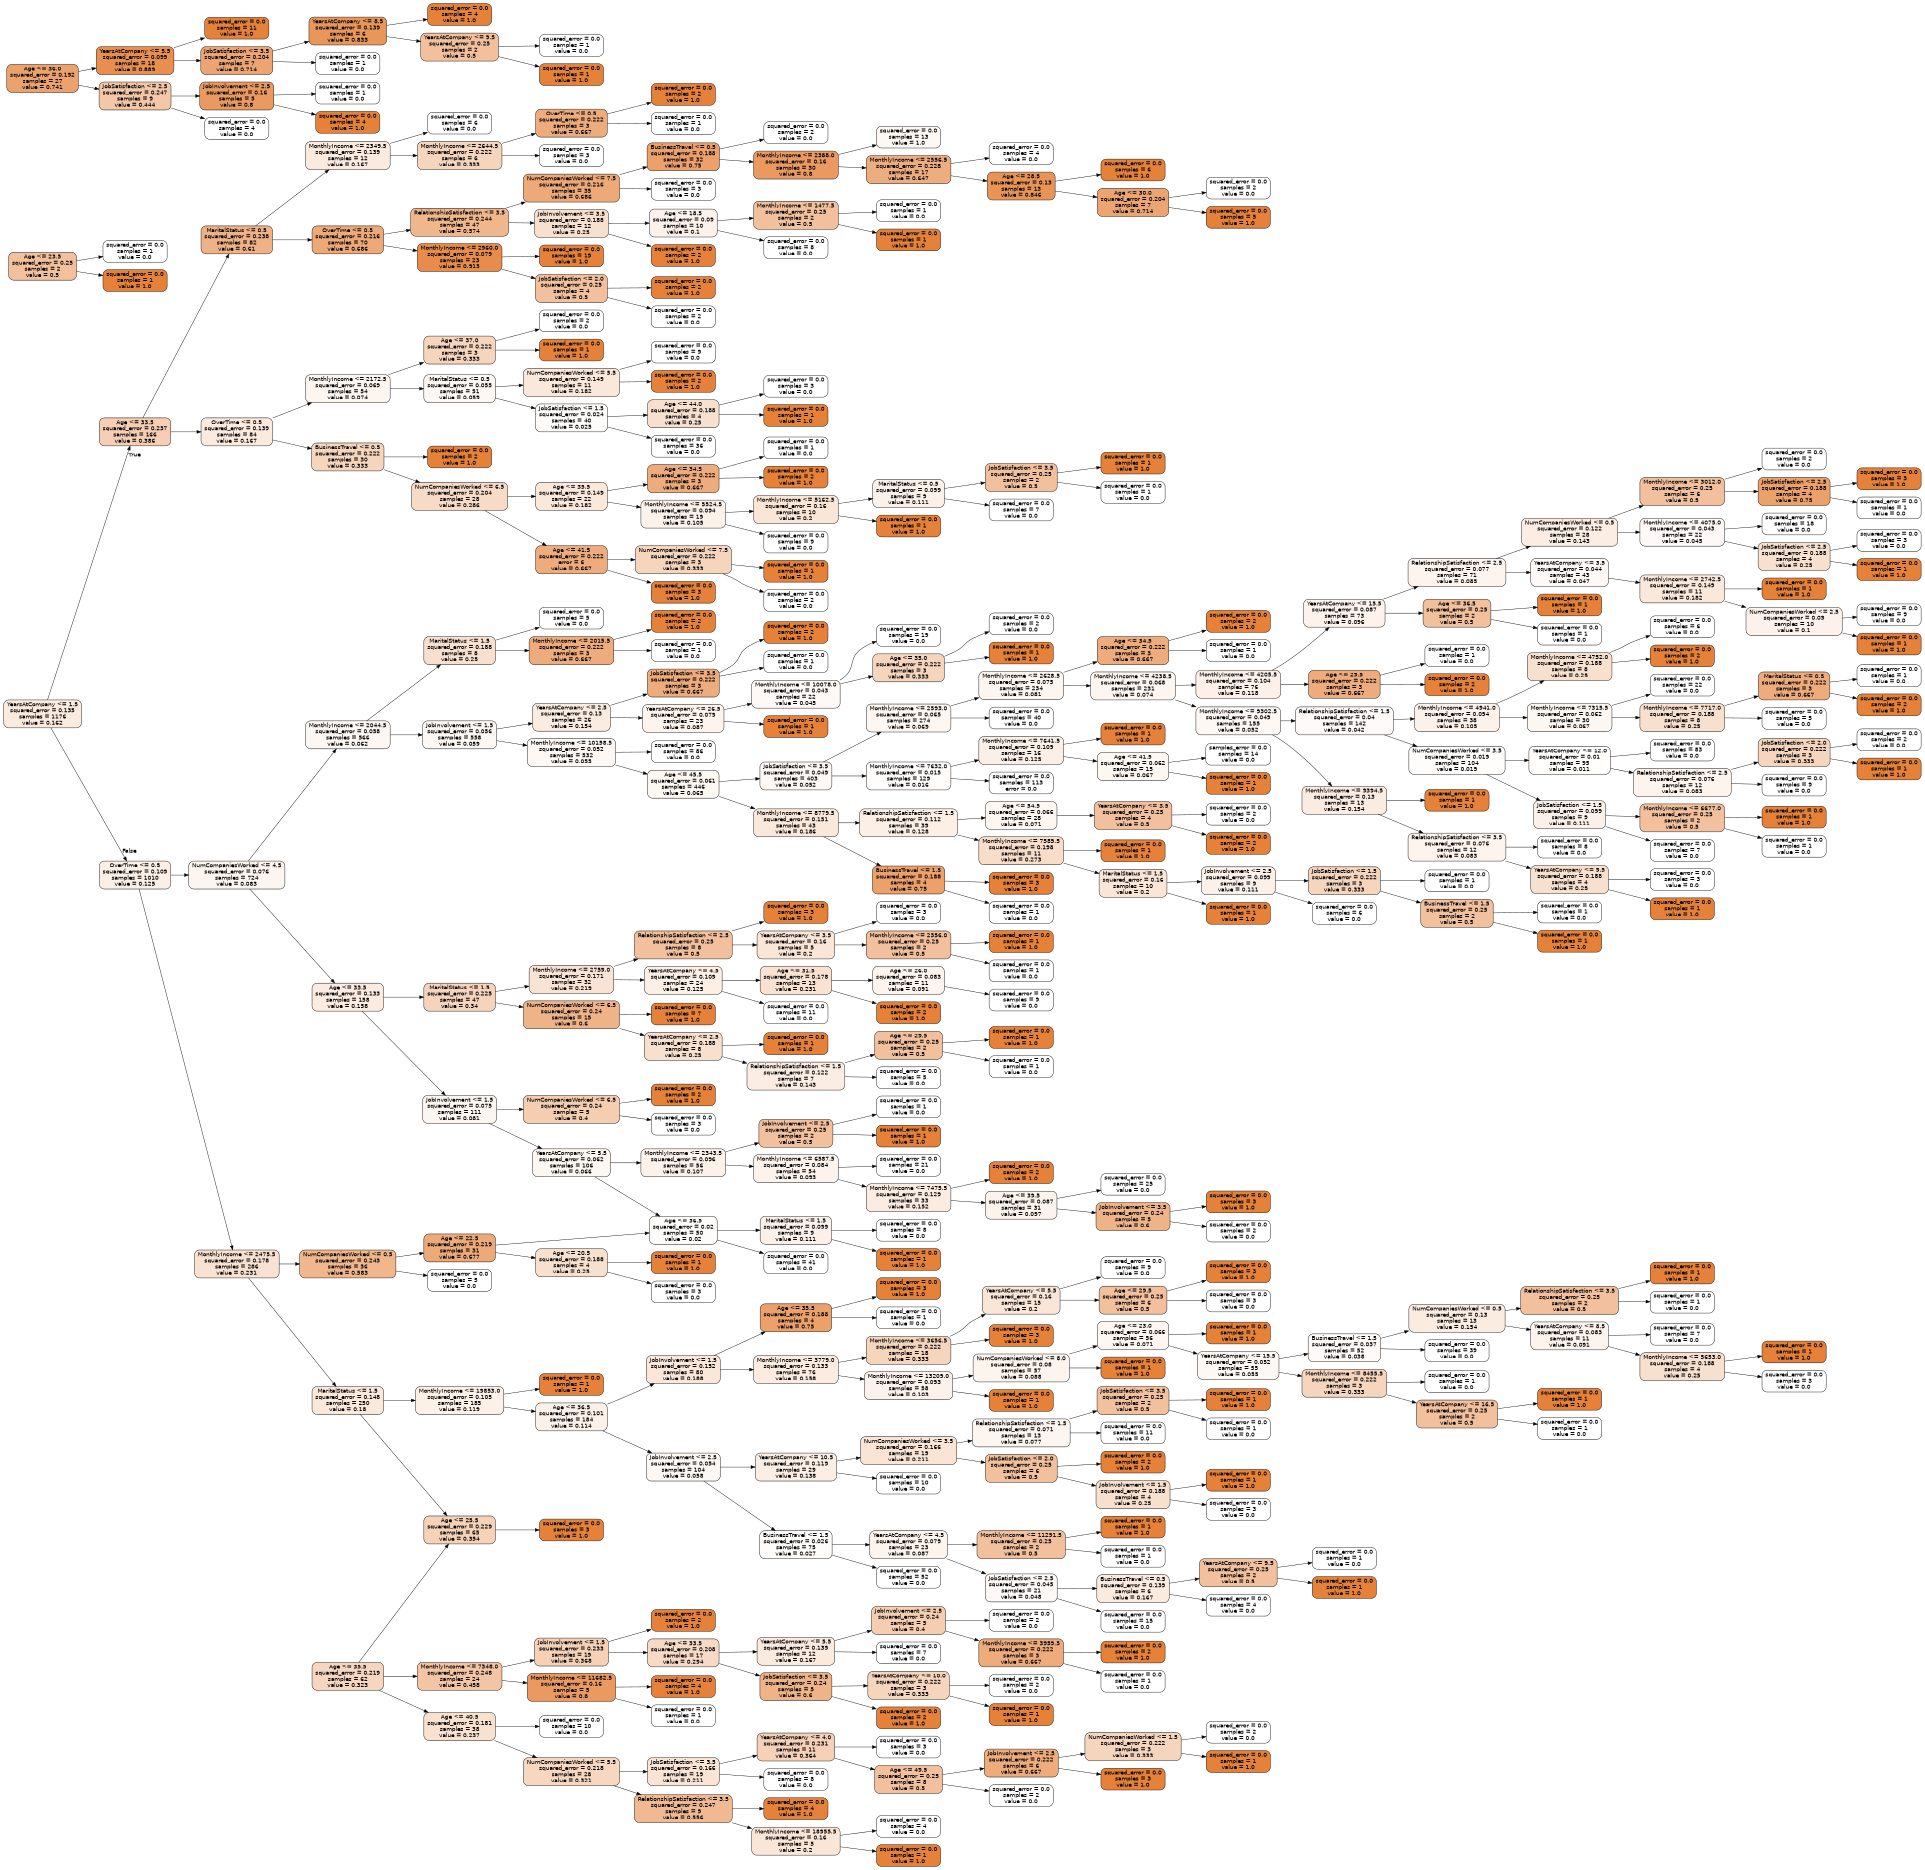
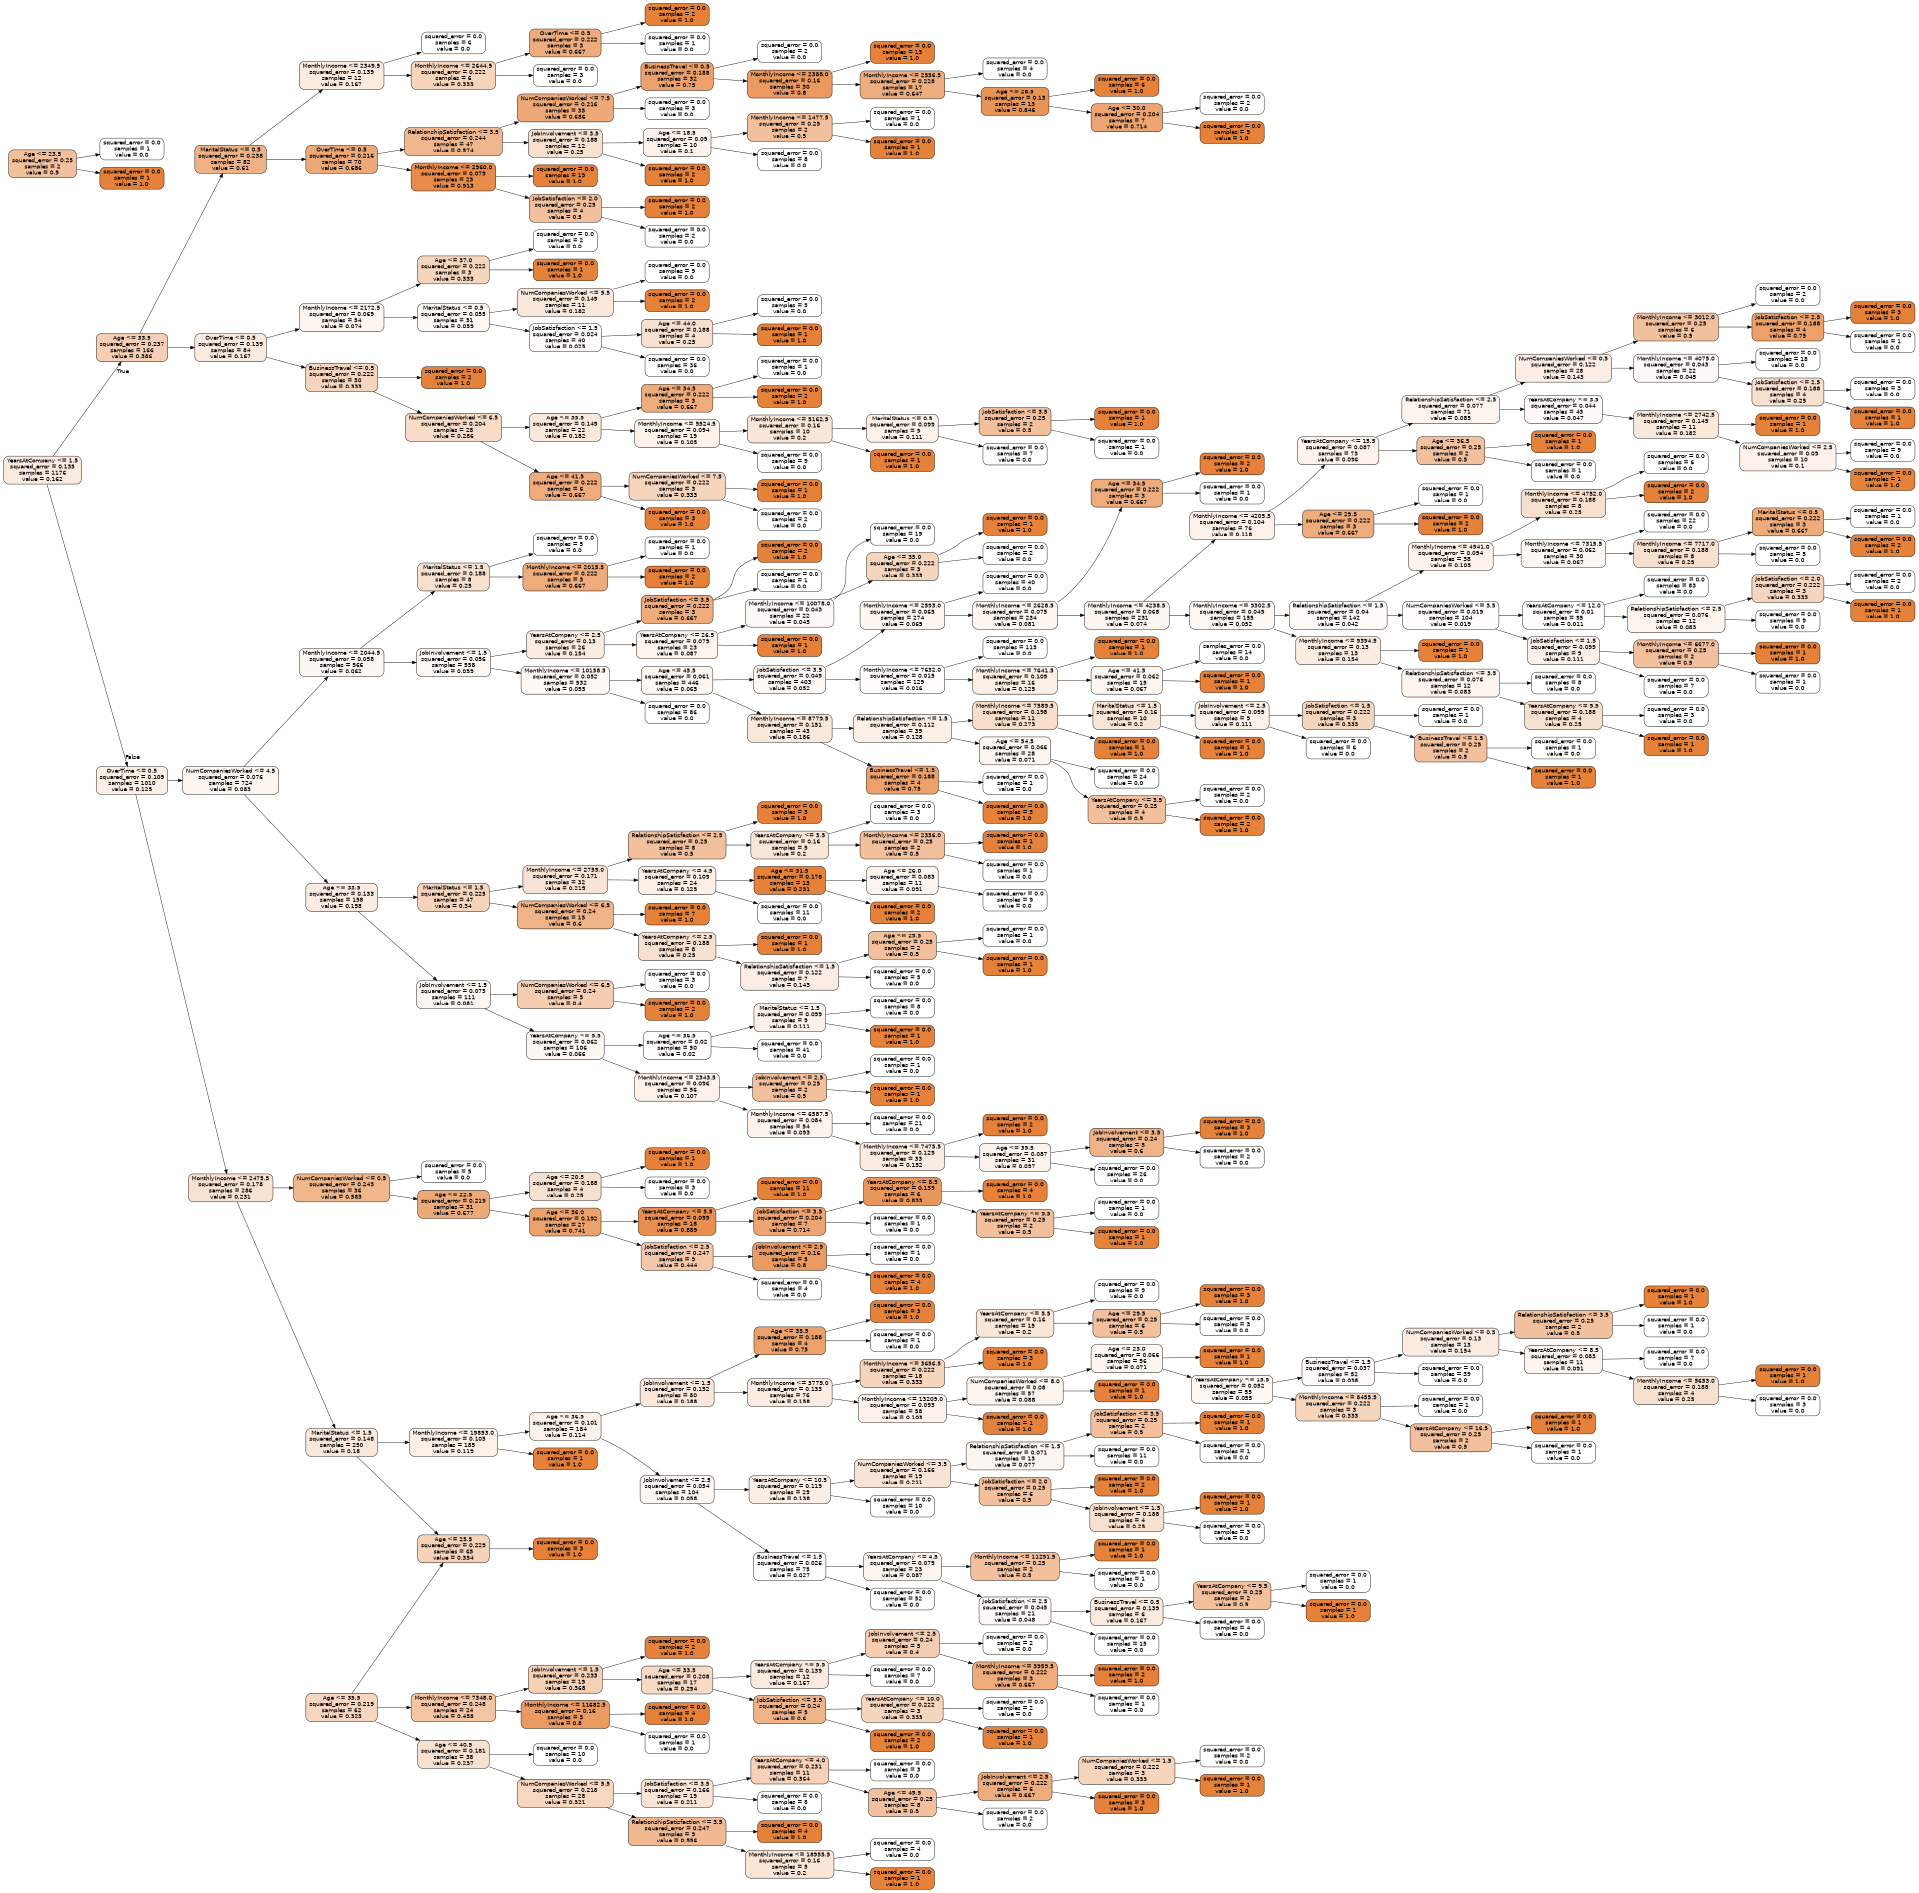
node "squared_error = 0.0 samples = 13 value = 1.0": fillcolor #fdf8f3 -> #e58139
node "Age <= 41.5 squared_error = 0.222 error = 6 value = 0.667": label "Age <= 41.5 squared_error = 0.222 error = 6 value = 0.667" -> "Age <= 41.5 squared_error = 0.222 samples = 6 value = 0.667"
node "squared_error = 0.0 samples = 24 value = 0.0": added
node "squared_error = 0.0 samples = 113 error = 0.0": label "squared_error = 0.0 samples = 113 error = 0.0" -> "squared_error = 0.0 samples = 113 value = 0.0"
node "Age <= 31.5 squared_error = 0.178 samples = 13 value = 0.231": fillcolor #f9e2d1 -> #e58139
node "squared_error = 0.0 samples = 25 value = 0.0": label "squared_error = 0.0 samples = 25 value = 0.0" -> "squared_error = 0.0 samples = 26 value = 0.0"
edge "Age <= 22.5 squared_error = 0.219 samples = 31 value = 0.677" -> "Age <= 36.5 squared_error = 0.02 samples = 50 value = 0.02": now "Age <= 22.5 squared_error = 0.219 samples = 31 value = 0.677" -> "Age <= 36.0 squared_error = 0.192 samples = 27 value = 0.741"
